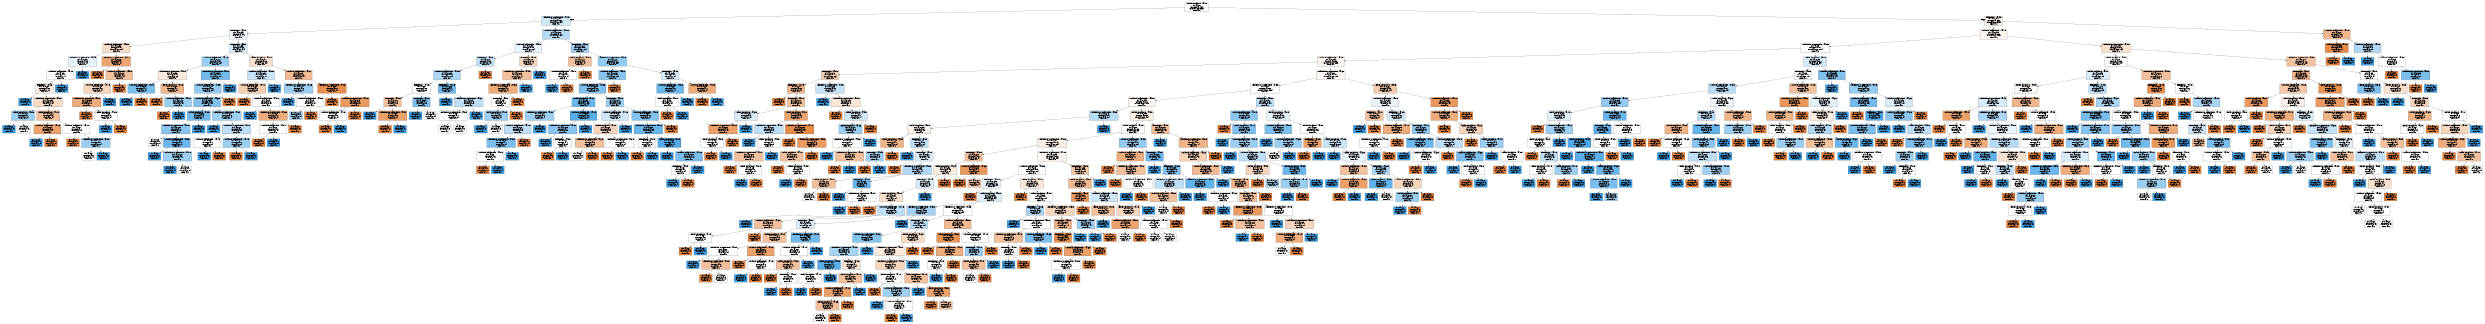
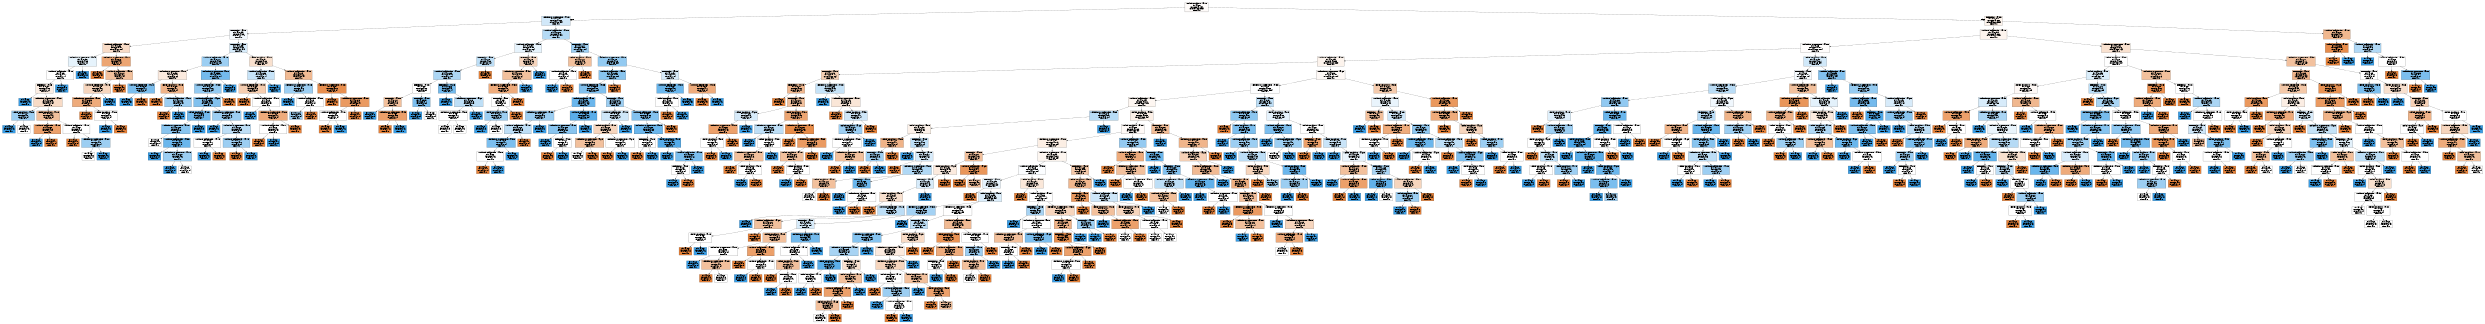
node "gini = 0.0 samples = 11 value = [11, 0] class = 0": label "gini = 0.0 samples = 11 value = [11, 0] class = 0" -> "gini = 0.0 value = 11 value = [11, 0] class = 0"
